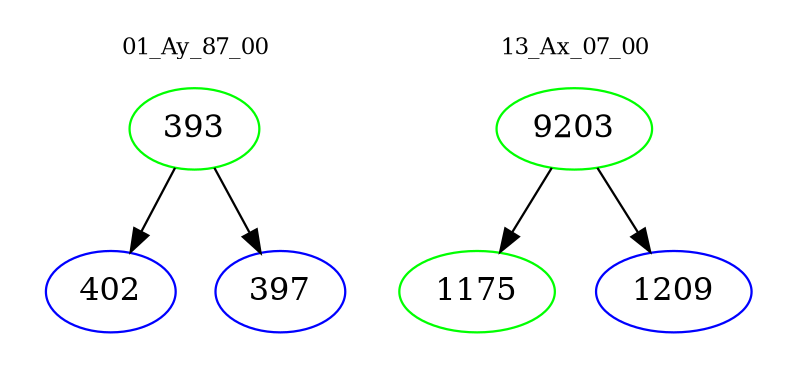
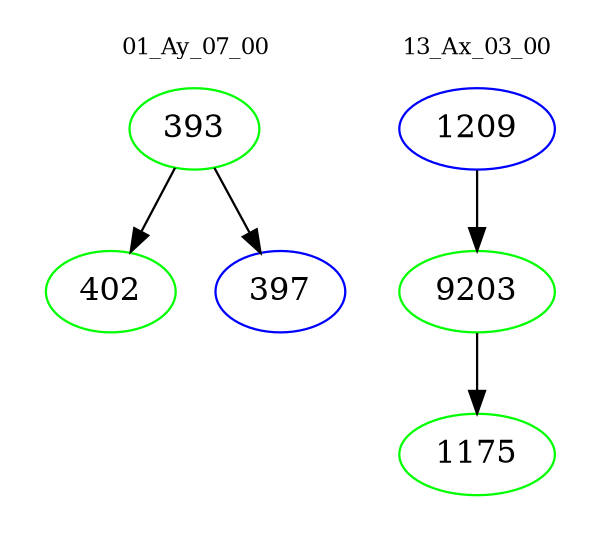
cluster "01_Ay_87_00": label "01_Ay_87_00" -> "01_Ay_07_00"
cluster "13_Ax_07_00": label "13_Ax_07_00" -> "13_Ax_03_00"
edge "9203" -> "1209": reversed
node "402": color blue -> green
